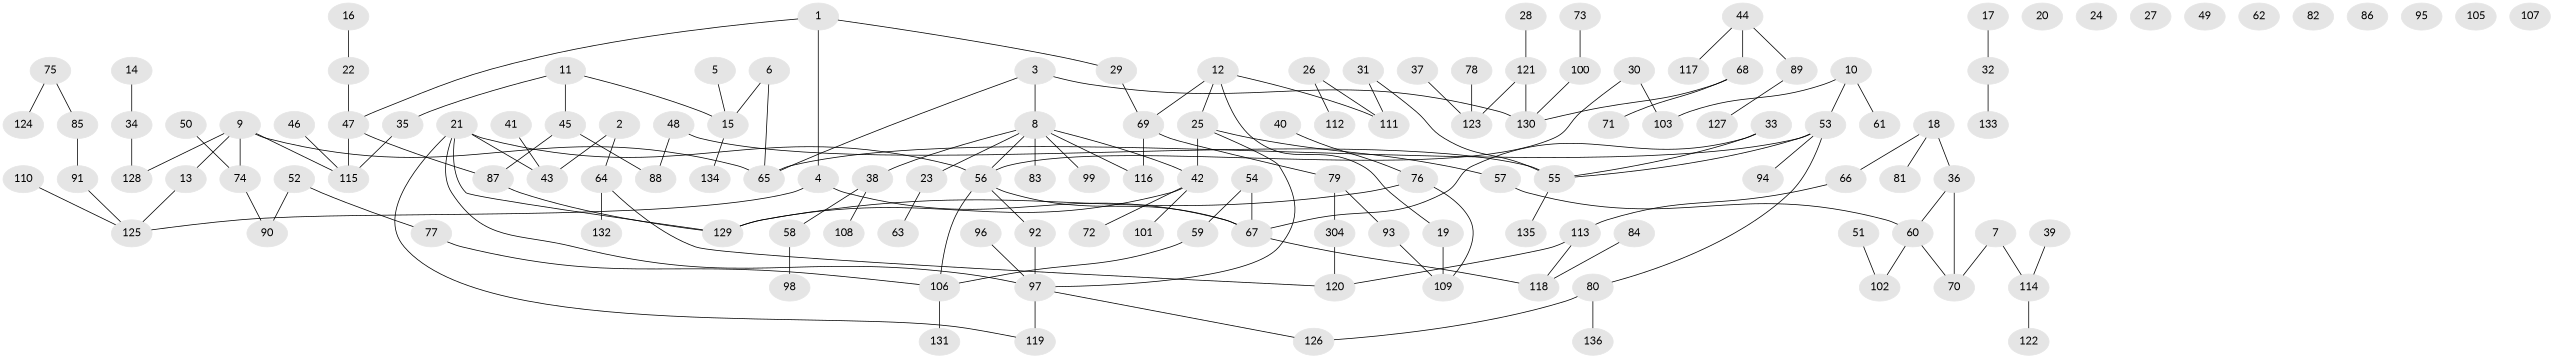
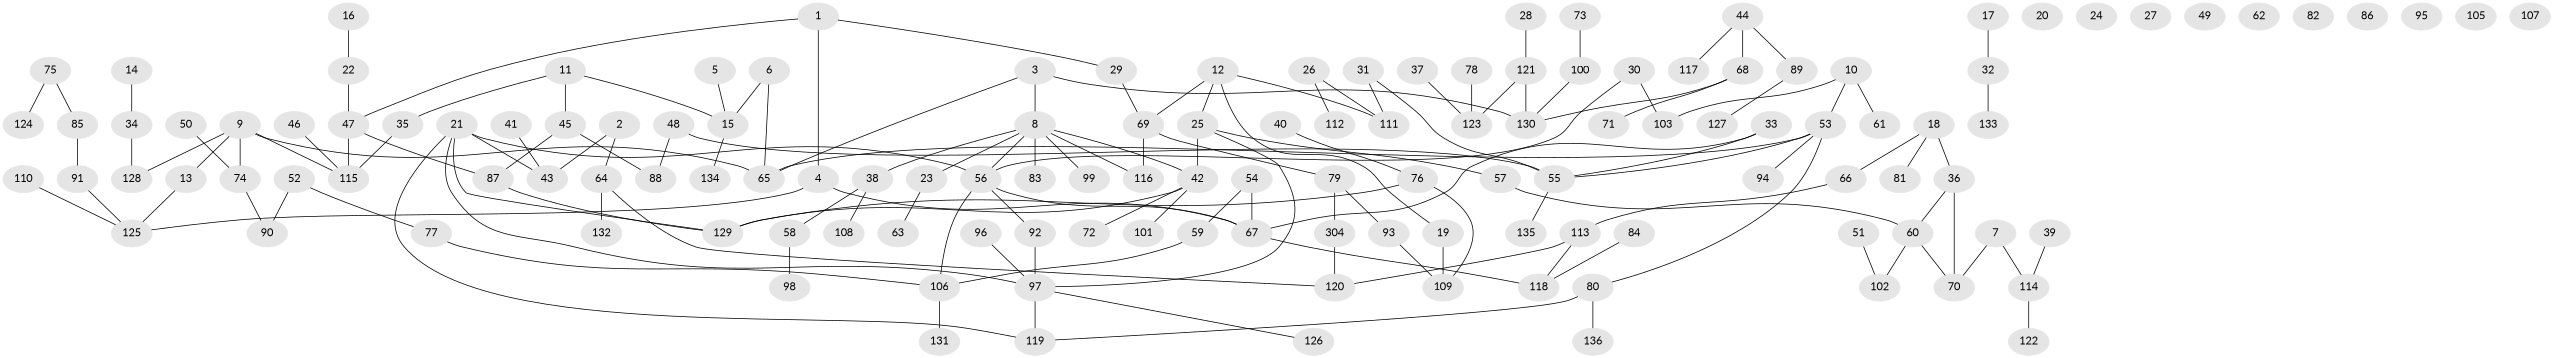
edge "80" -- "126": now "80" -- "119"
